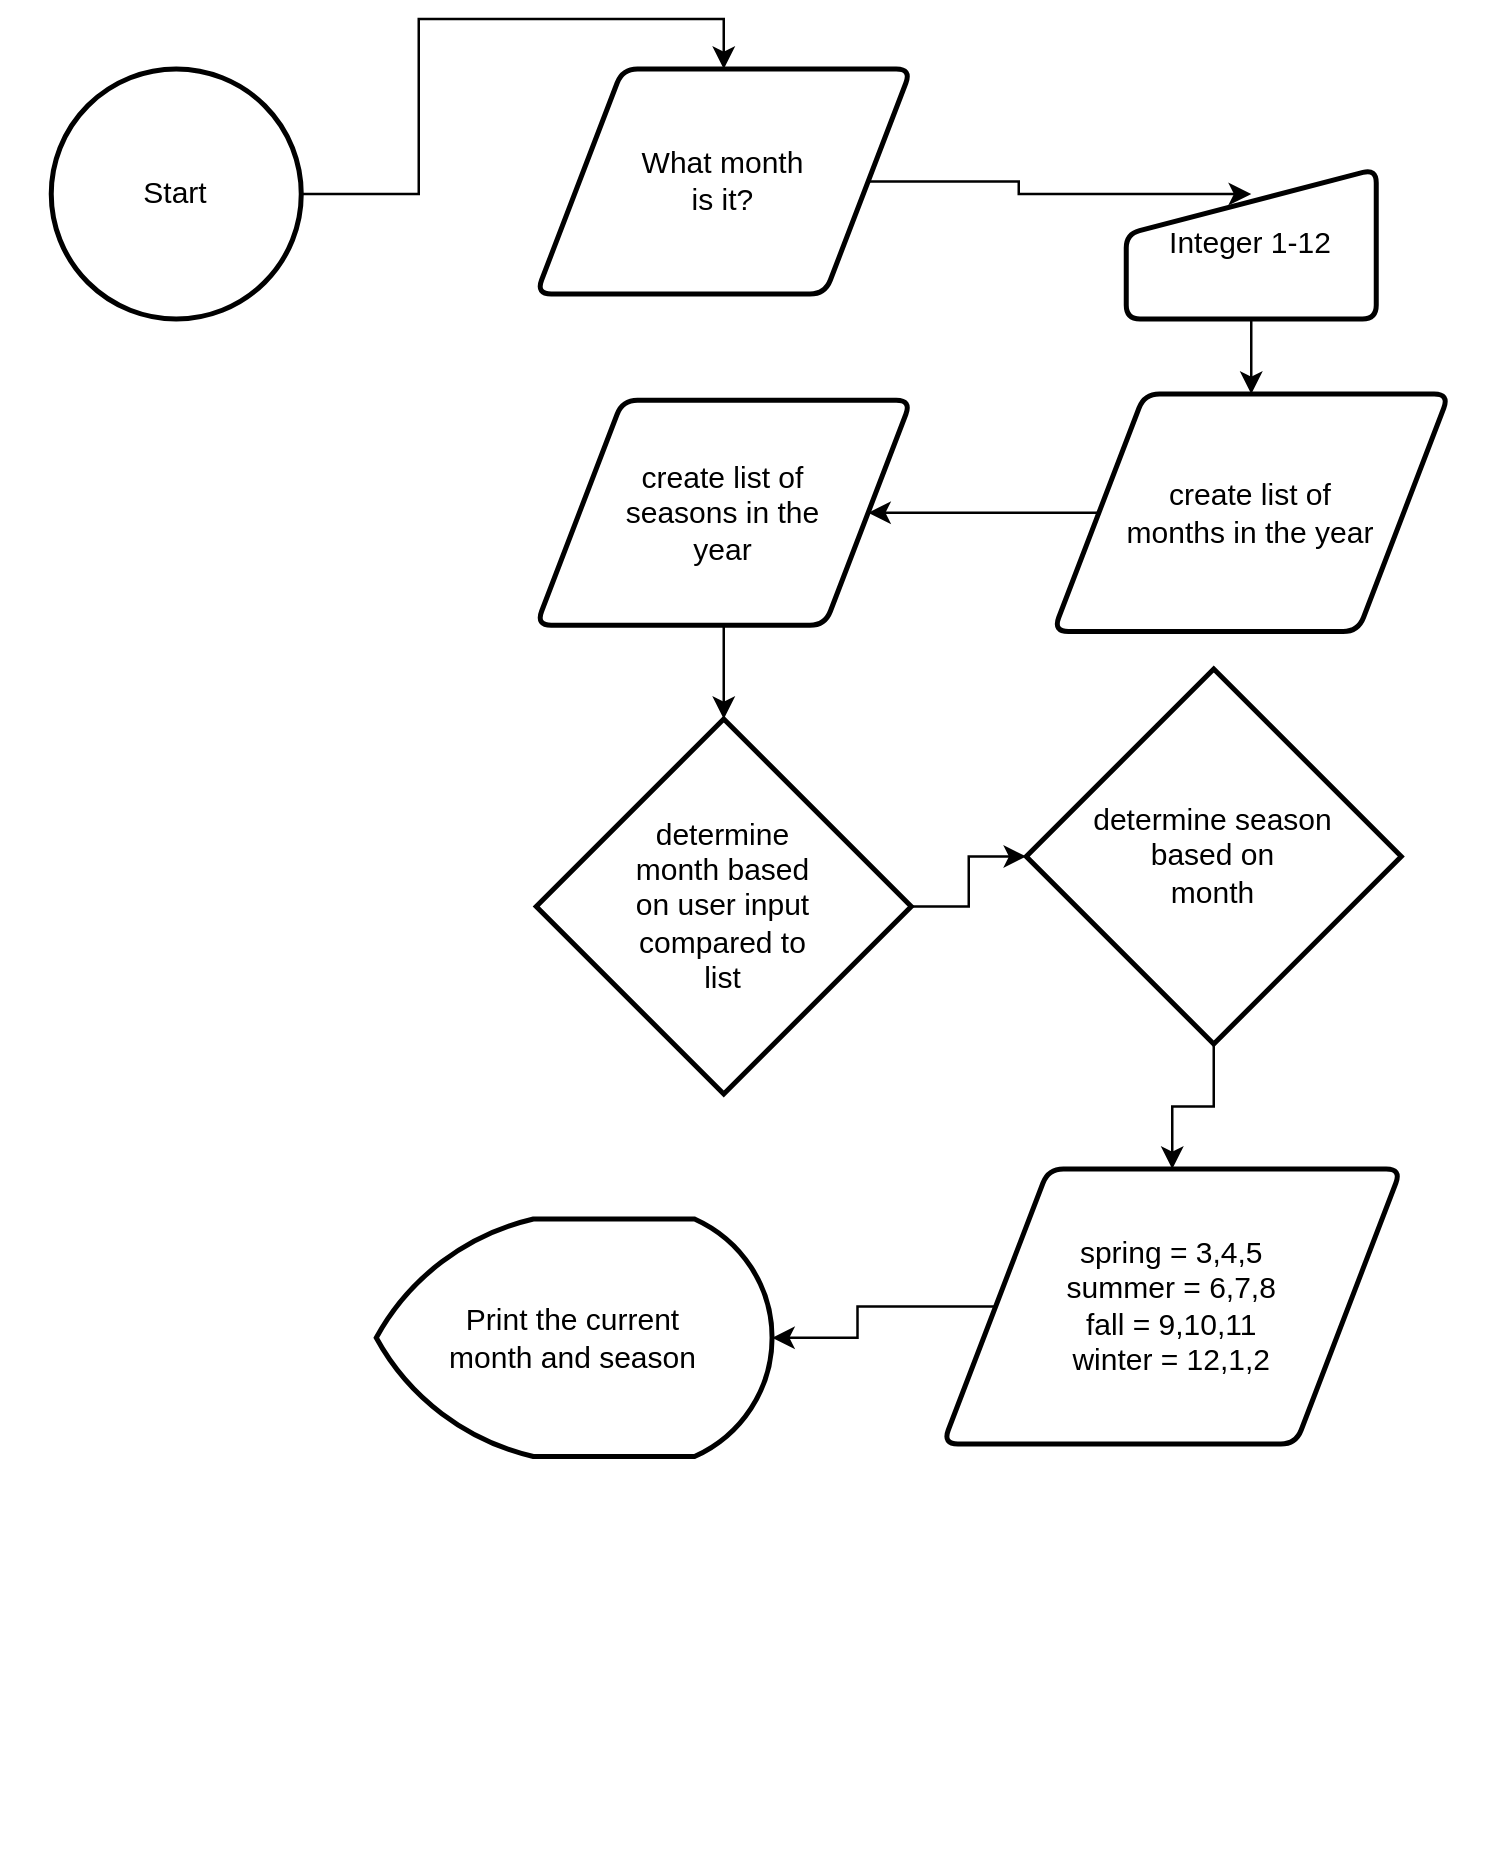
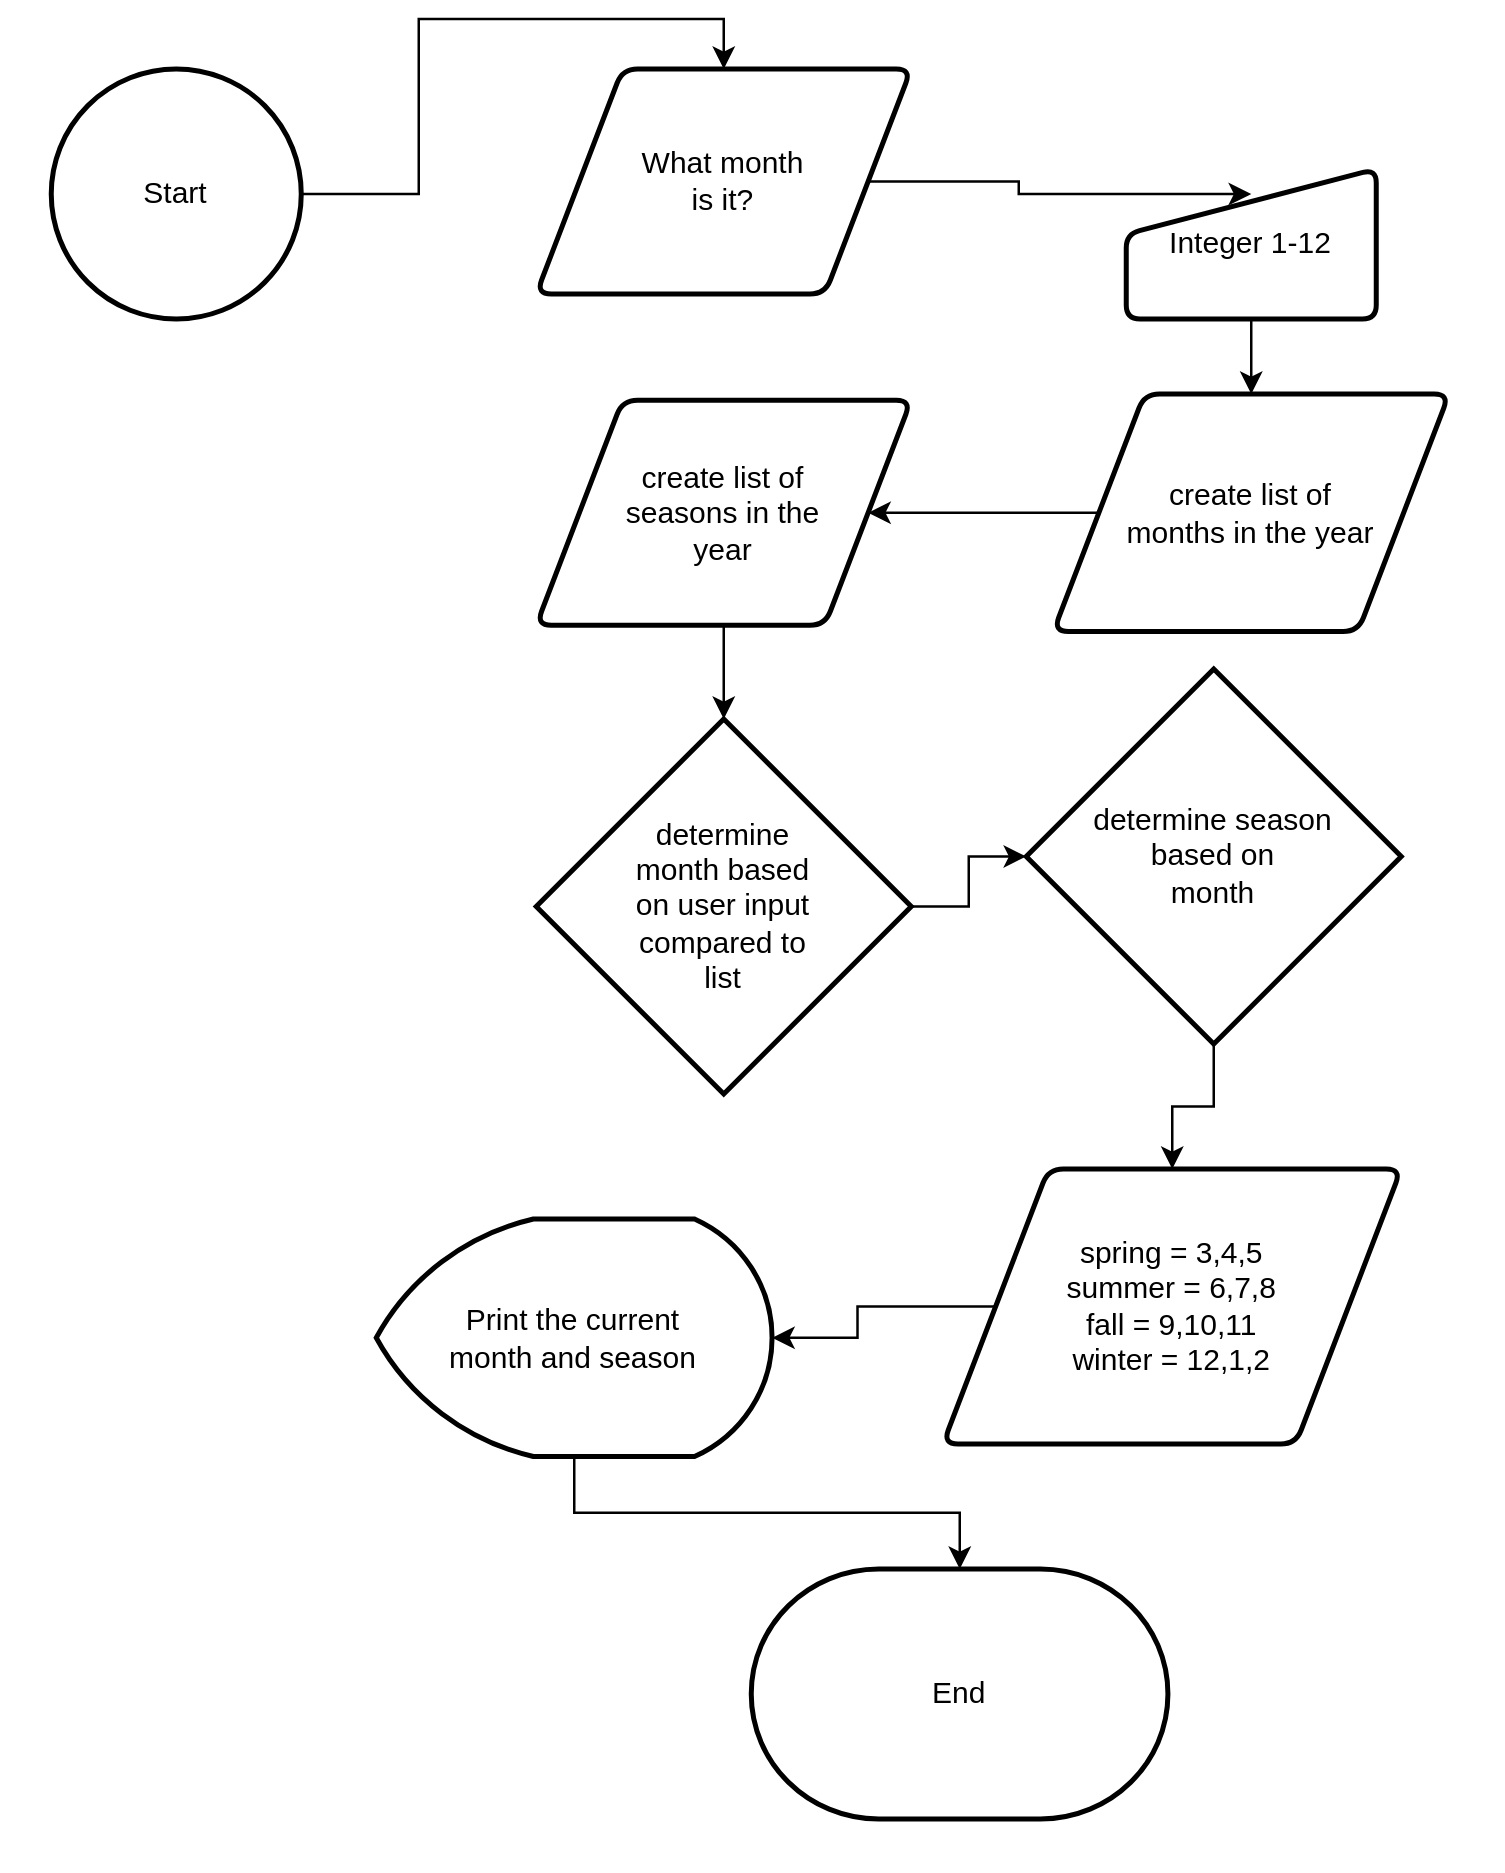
edge "Print the current month and season" -> "End": added
node "End": added
